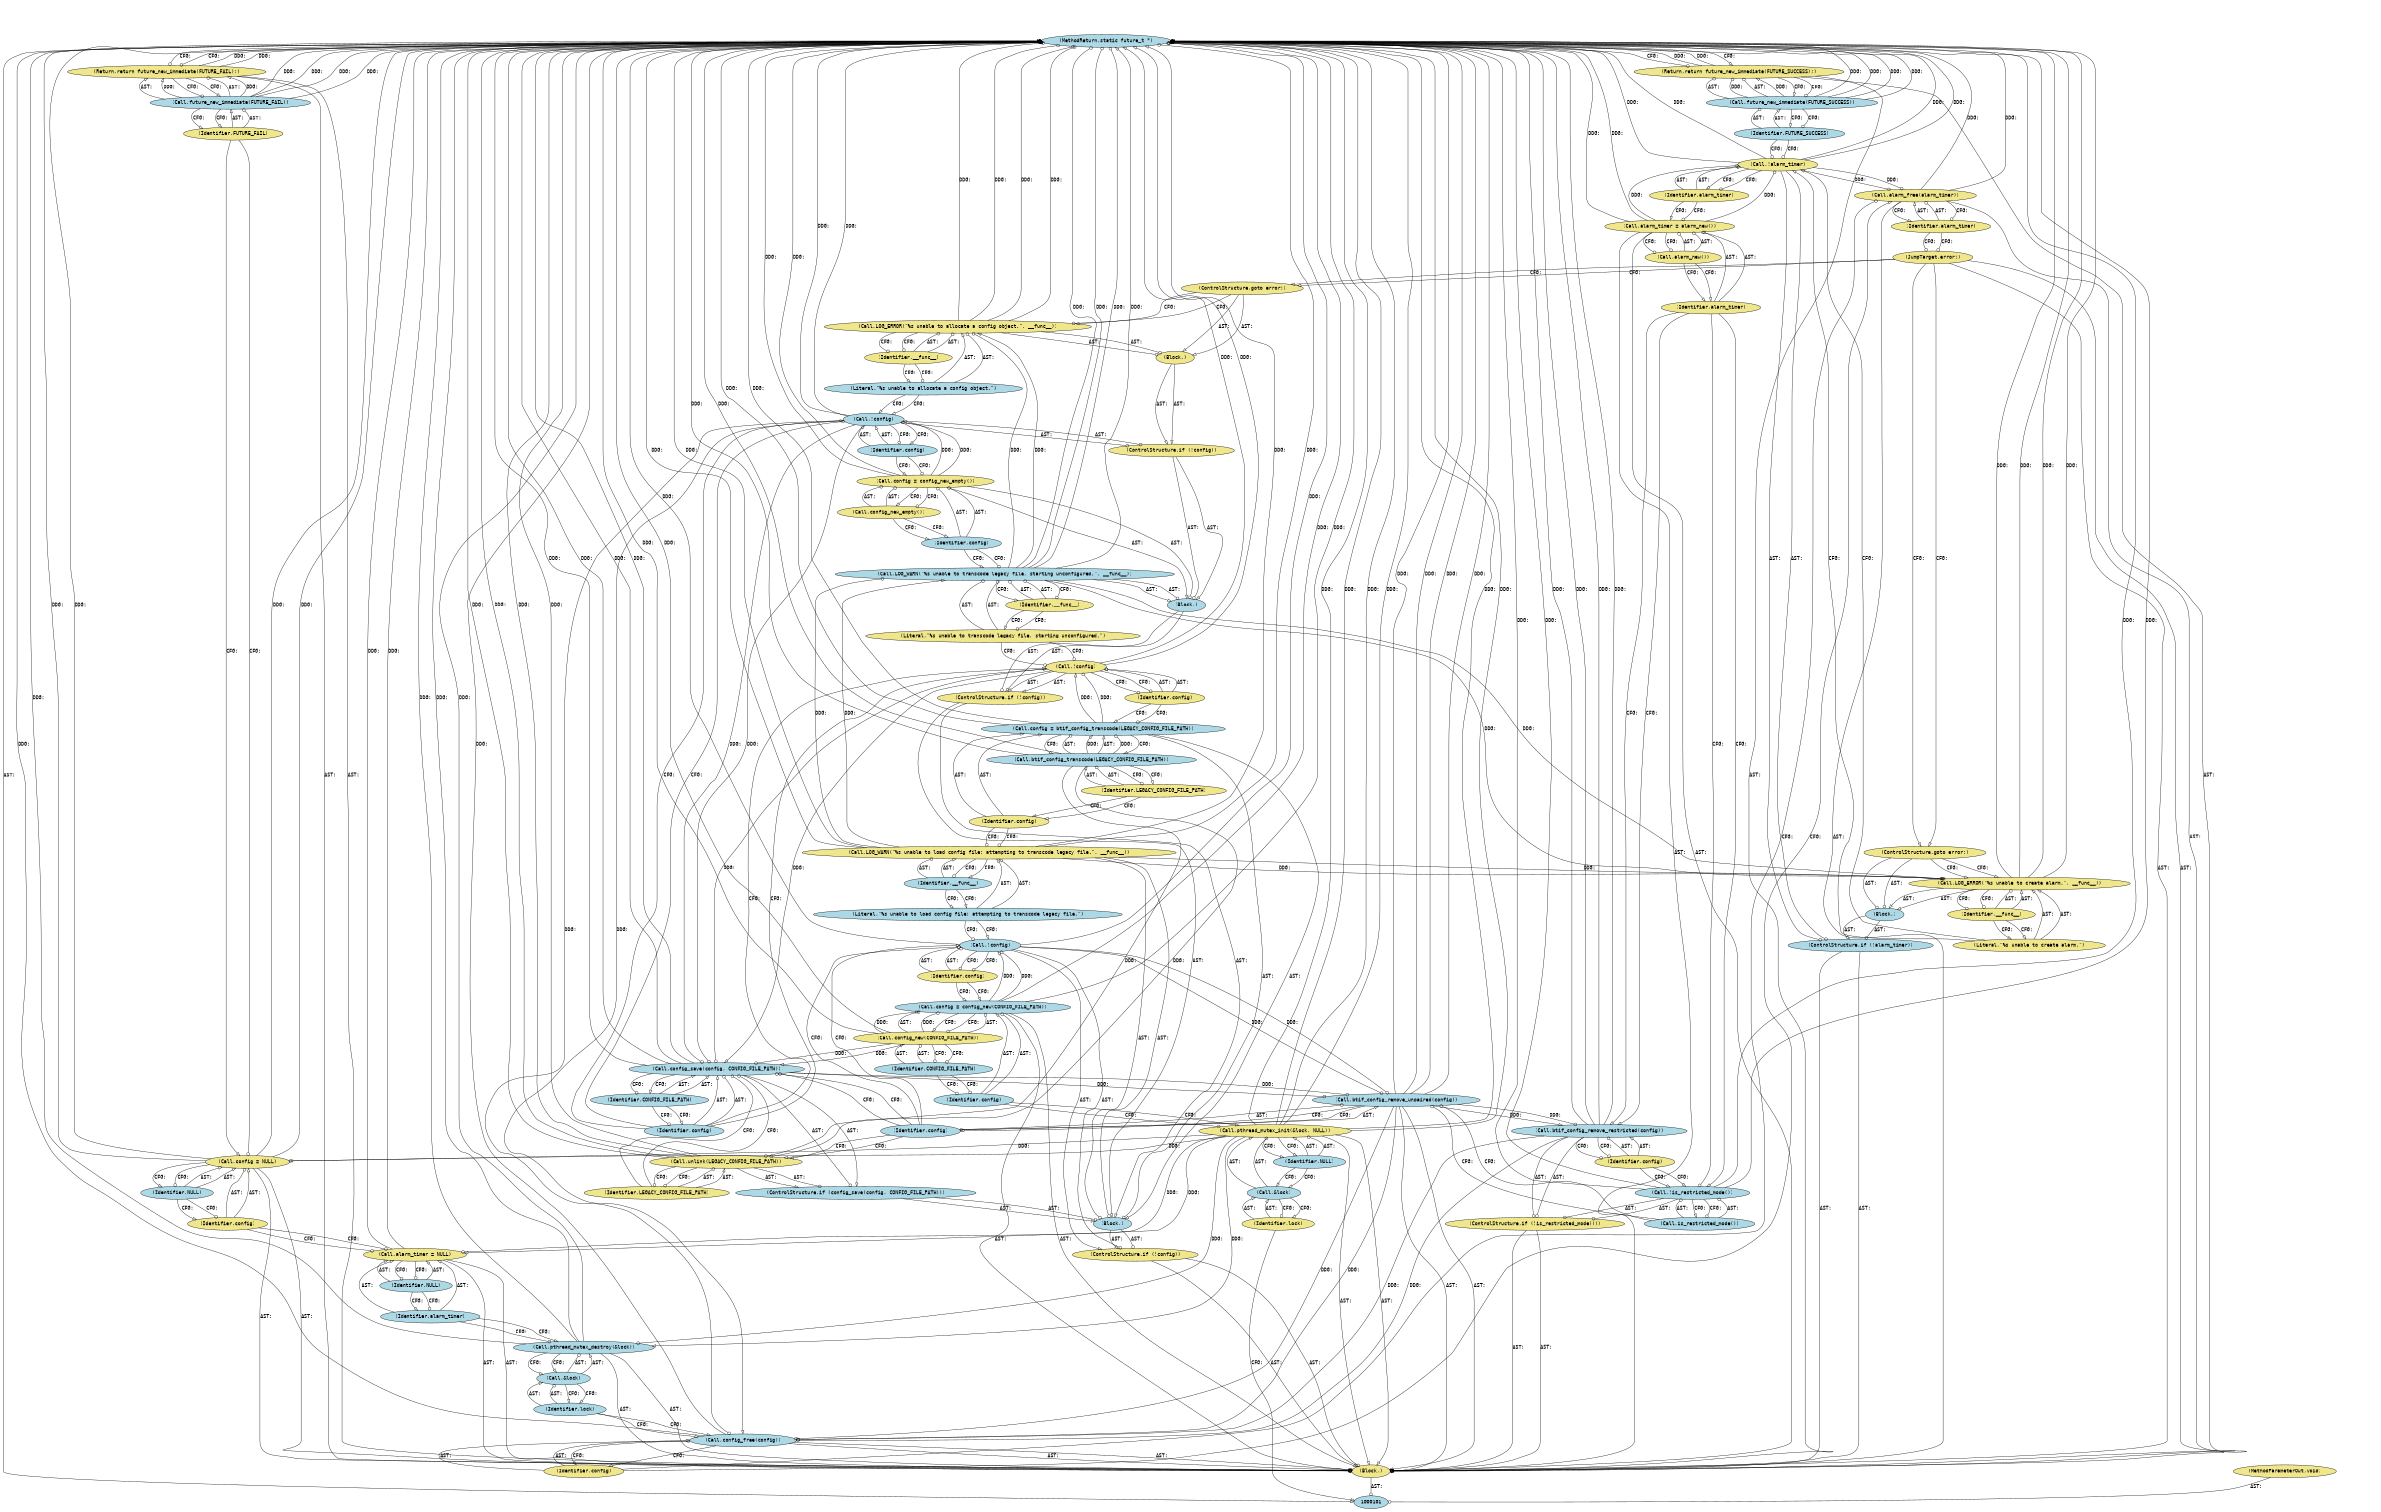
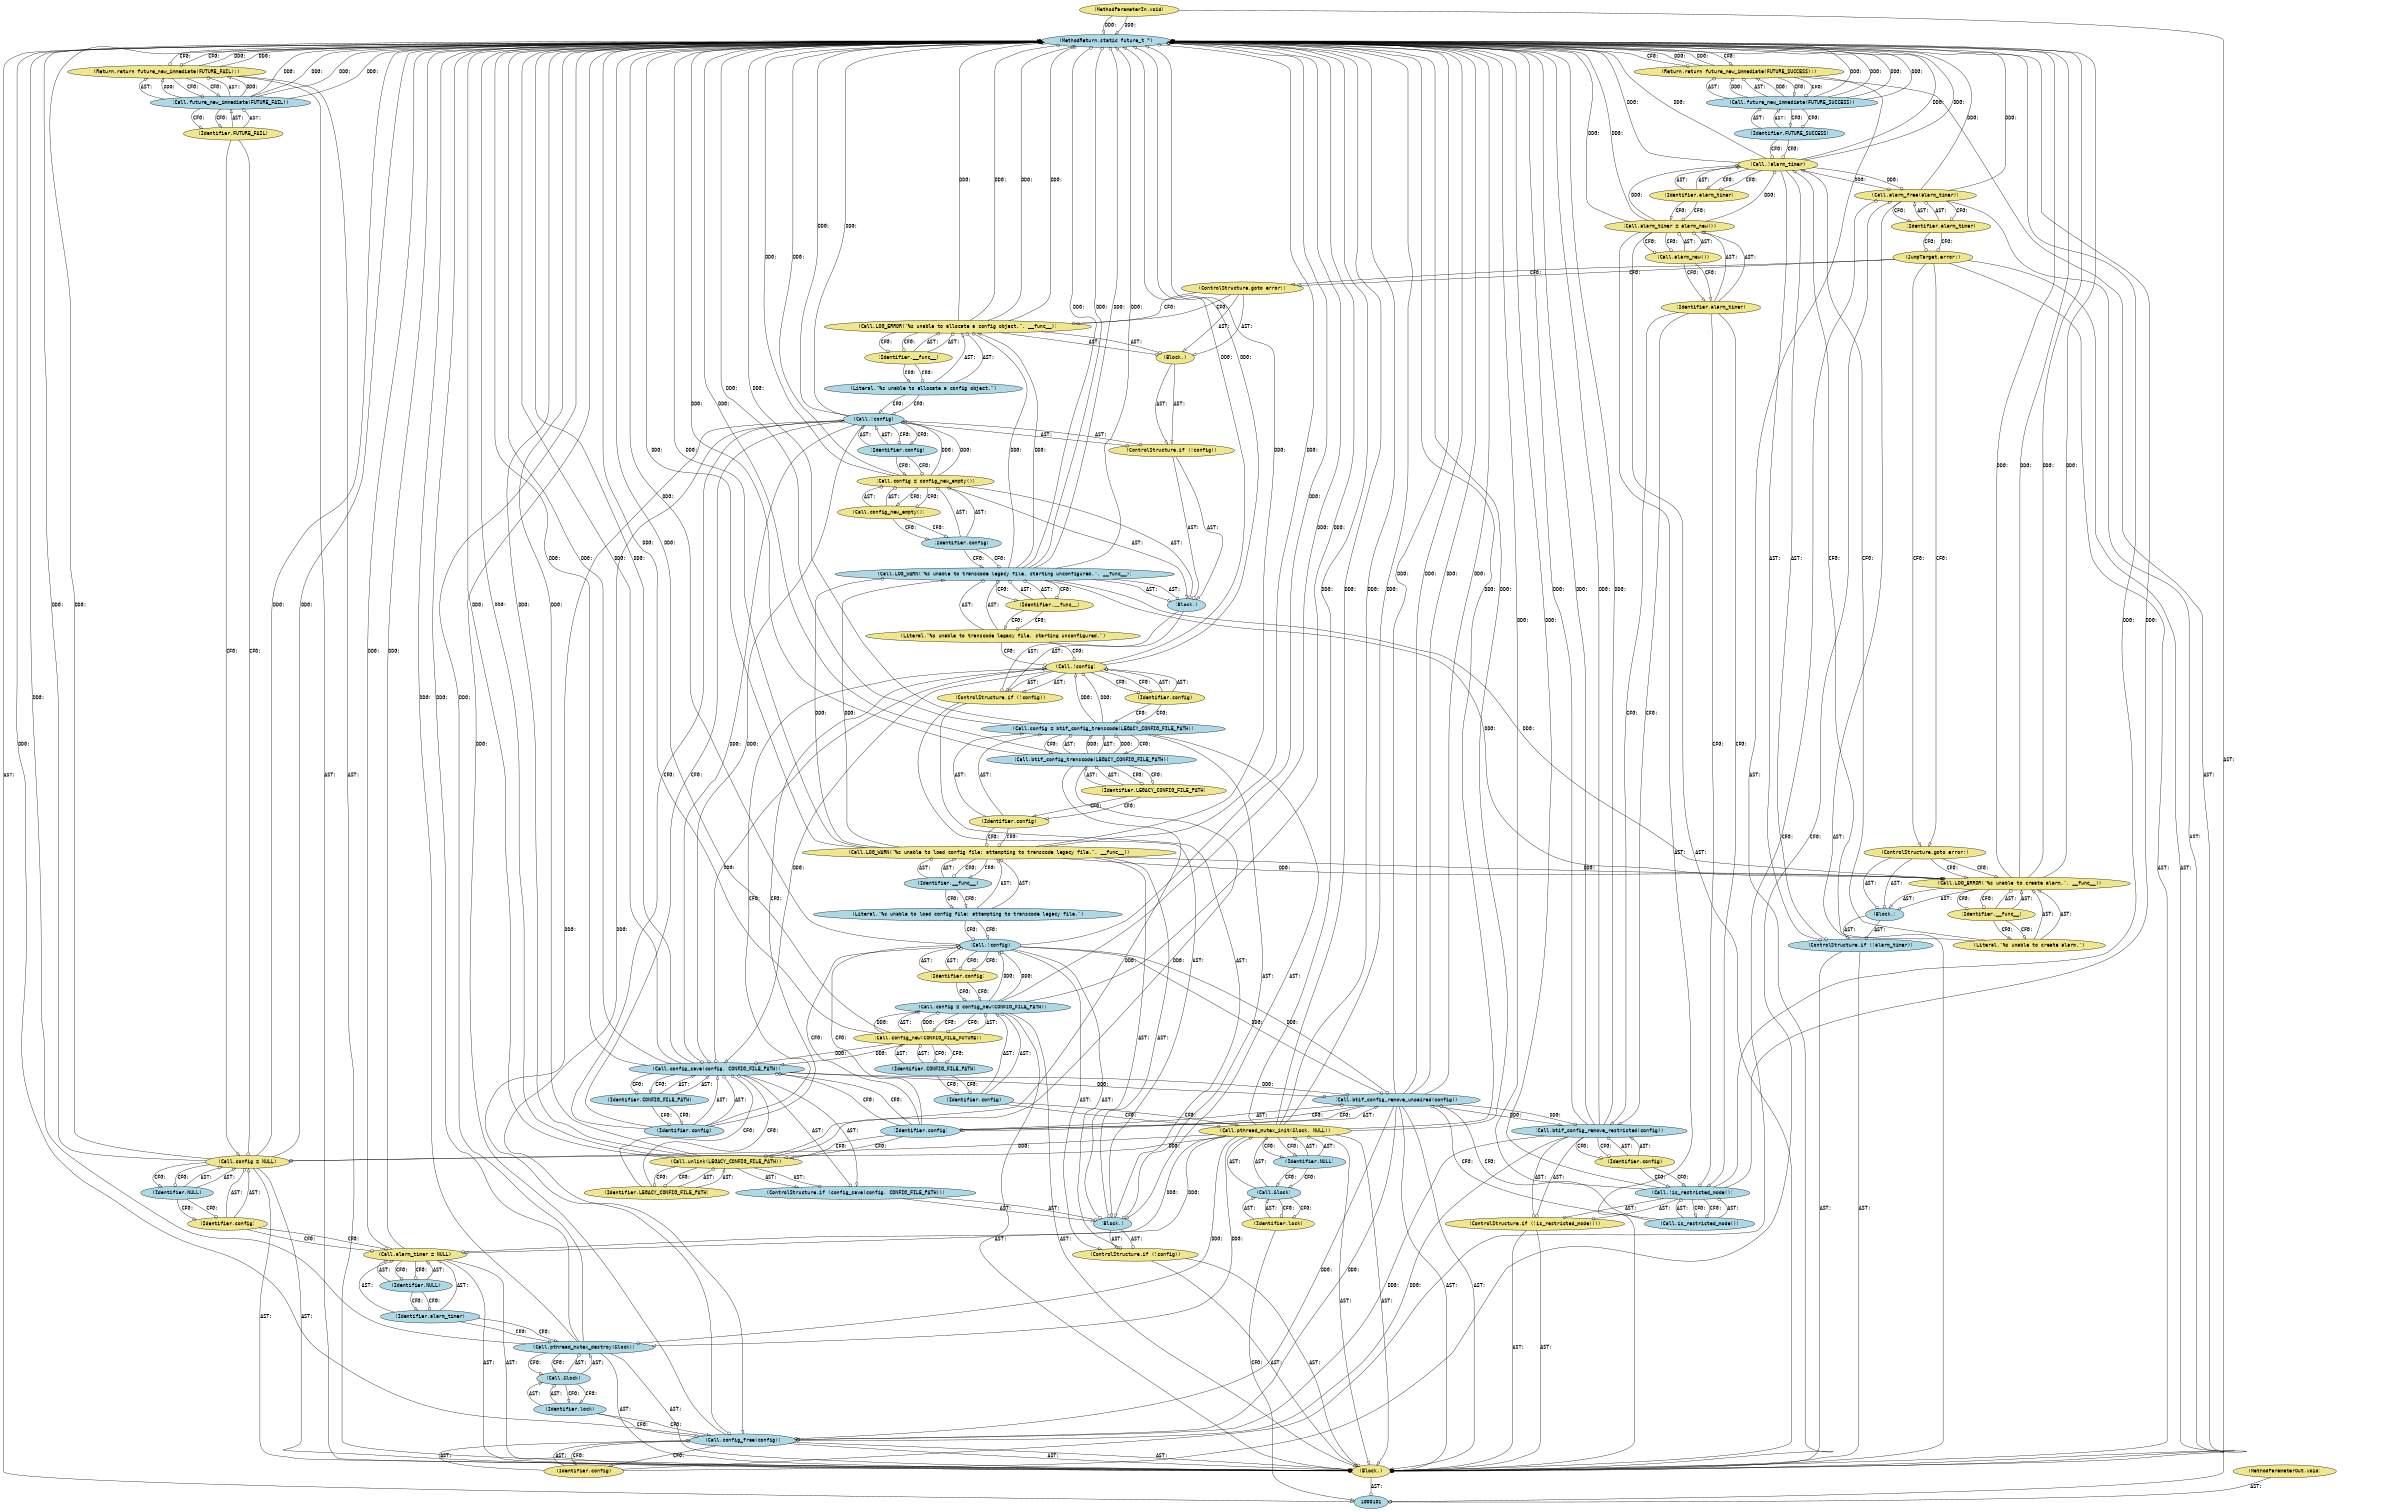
node "(MethodParameterIn,void)": added
node "(Call,config_new(CONFIG_FILE_PATH))": label "(Call,config_new(CONFIG_FILE_PATH))" -> "(Call,config_new(CONFIG_FILE_FUTURE))"
